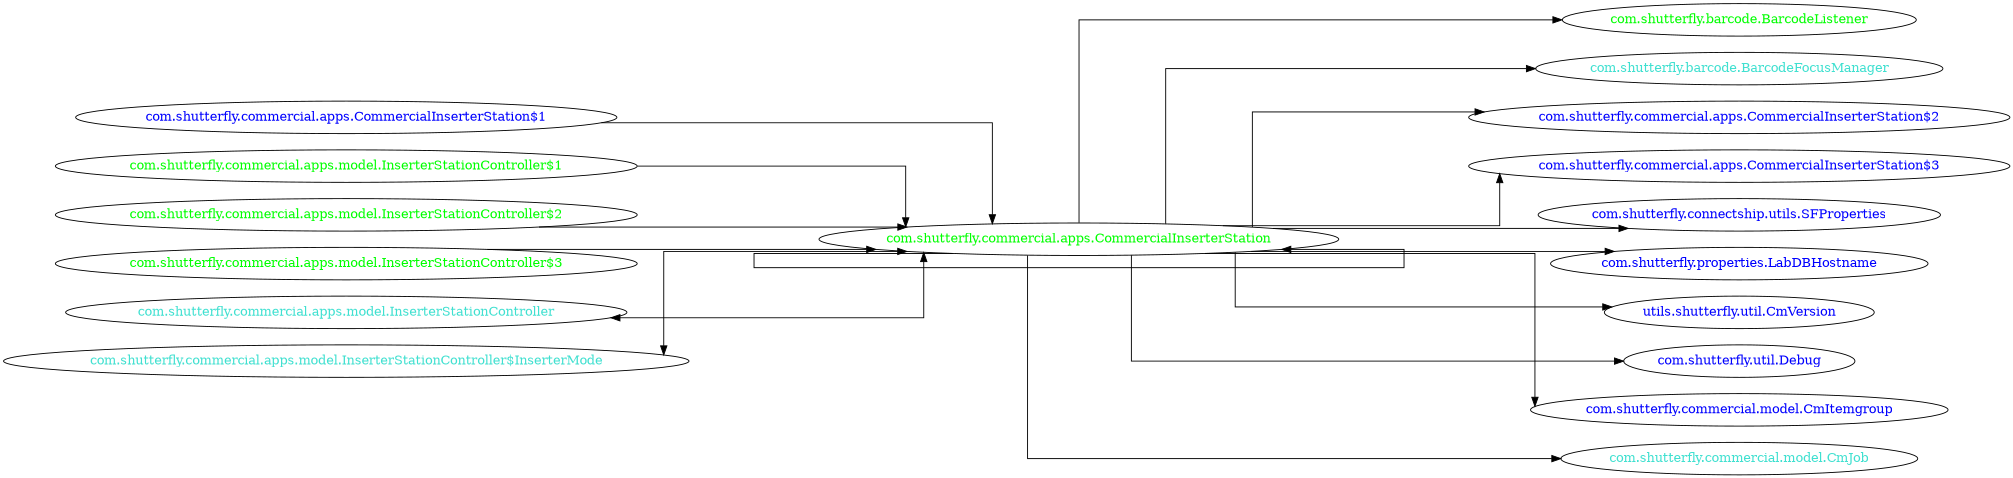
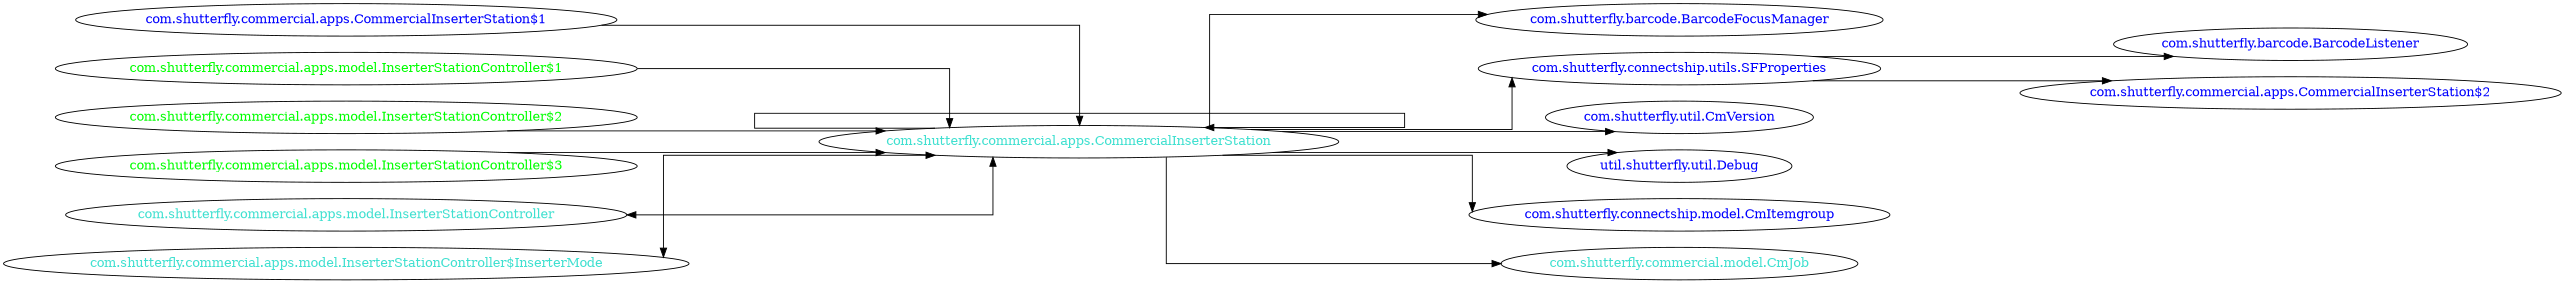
edge "com.shutterfly.commercial.apps.CommercialInserterStation" -> "com.shutterfly.barcode.BarcodeListener": now "com.shutterfly.connectship.utils.SFProperties" -> "com.shutterfly.barcode.BarcodeListener"
node "com.shutterfly.barcode.BarcodeListener": fontcolor green -> blue
node "com.shutterfly.barcode.BarcodeFocusManager": fontcolor turquoise -> blue
edge "com.shutterfly.commercial.apps.CommercialInserterStation" -> "com.shutterfly.commercial.apps.CommercialInserterStation$2": now "com.shutterfly.connectship.utils.SFProperties" -> "com.shutterfly.commercial.apps.CommercialInserterStation$2"
node "com.shutterfly.commercial.apps.CommercialInserterStation$3": removed
node "com.shutterfly.commercial.apps.CommercialInserterStation": fontcolor green -> turquoise
node "com.shutterfly.properties.LabDBHostname": removed
node "utils.shutterfly.util.CmVersion": label "utils.shutterfly.util.CmVersion" -> "com.shutterfly.util.CmVersion"
node "com.shutterfly.util.Debug": label "com.shutterfly.util.Debug" -> "util.shutterfly.util.Debug"
node "com.shutterfly.commercial.model.CmItemgroup": label "com.shutterfly.commercial.model.CmItemgroup" -> "com.shutterfly.connectship.model.CmItemgroup"
